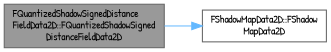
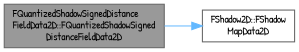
node "FShadowMapData2D::FShadow MapData2D": label "FShadowMapData2D::FShadow MapData2D" -> "FShadow2D::FShadow MapData2D"
